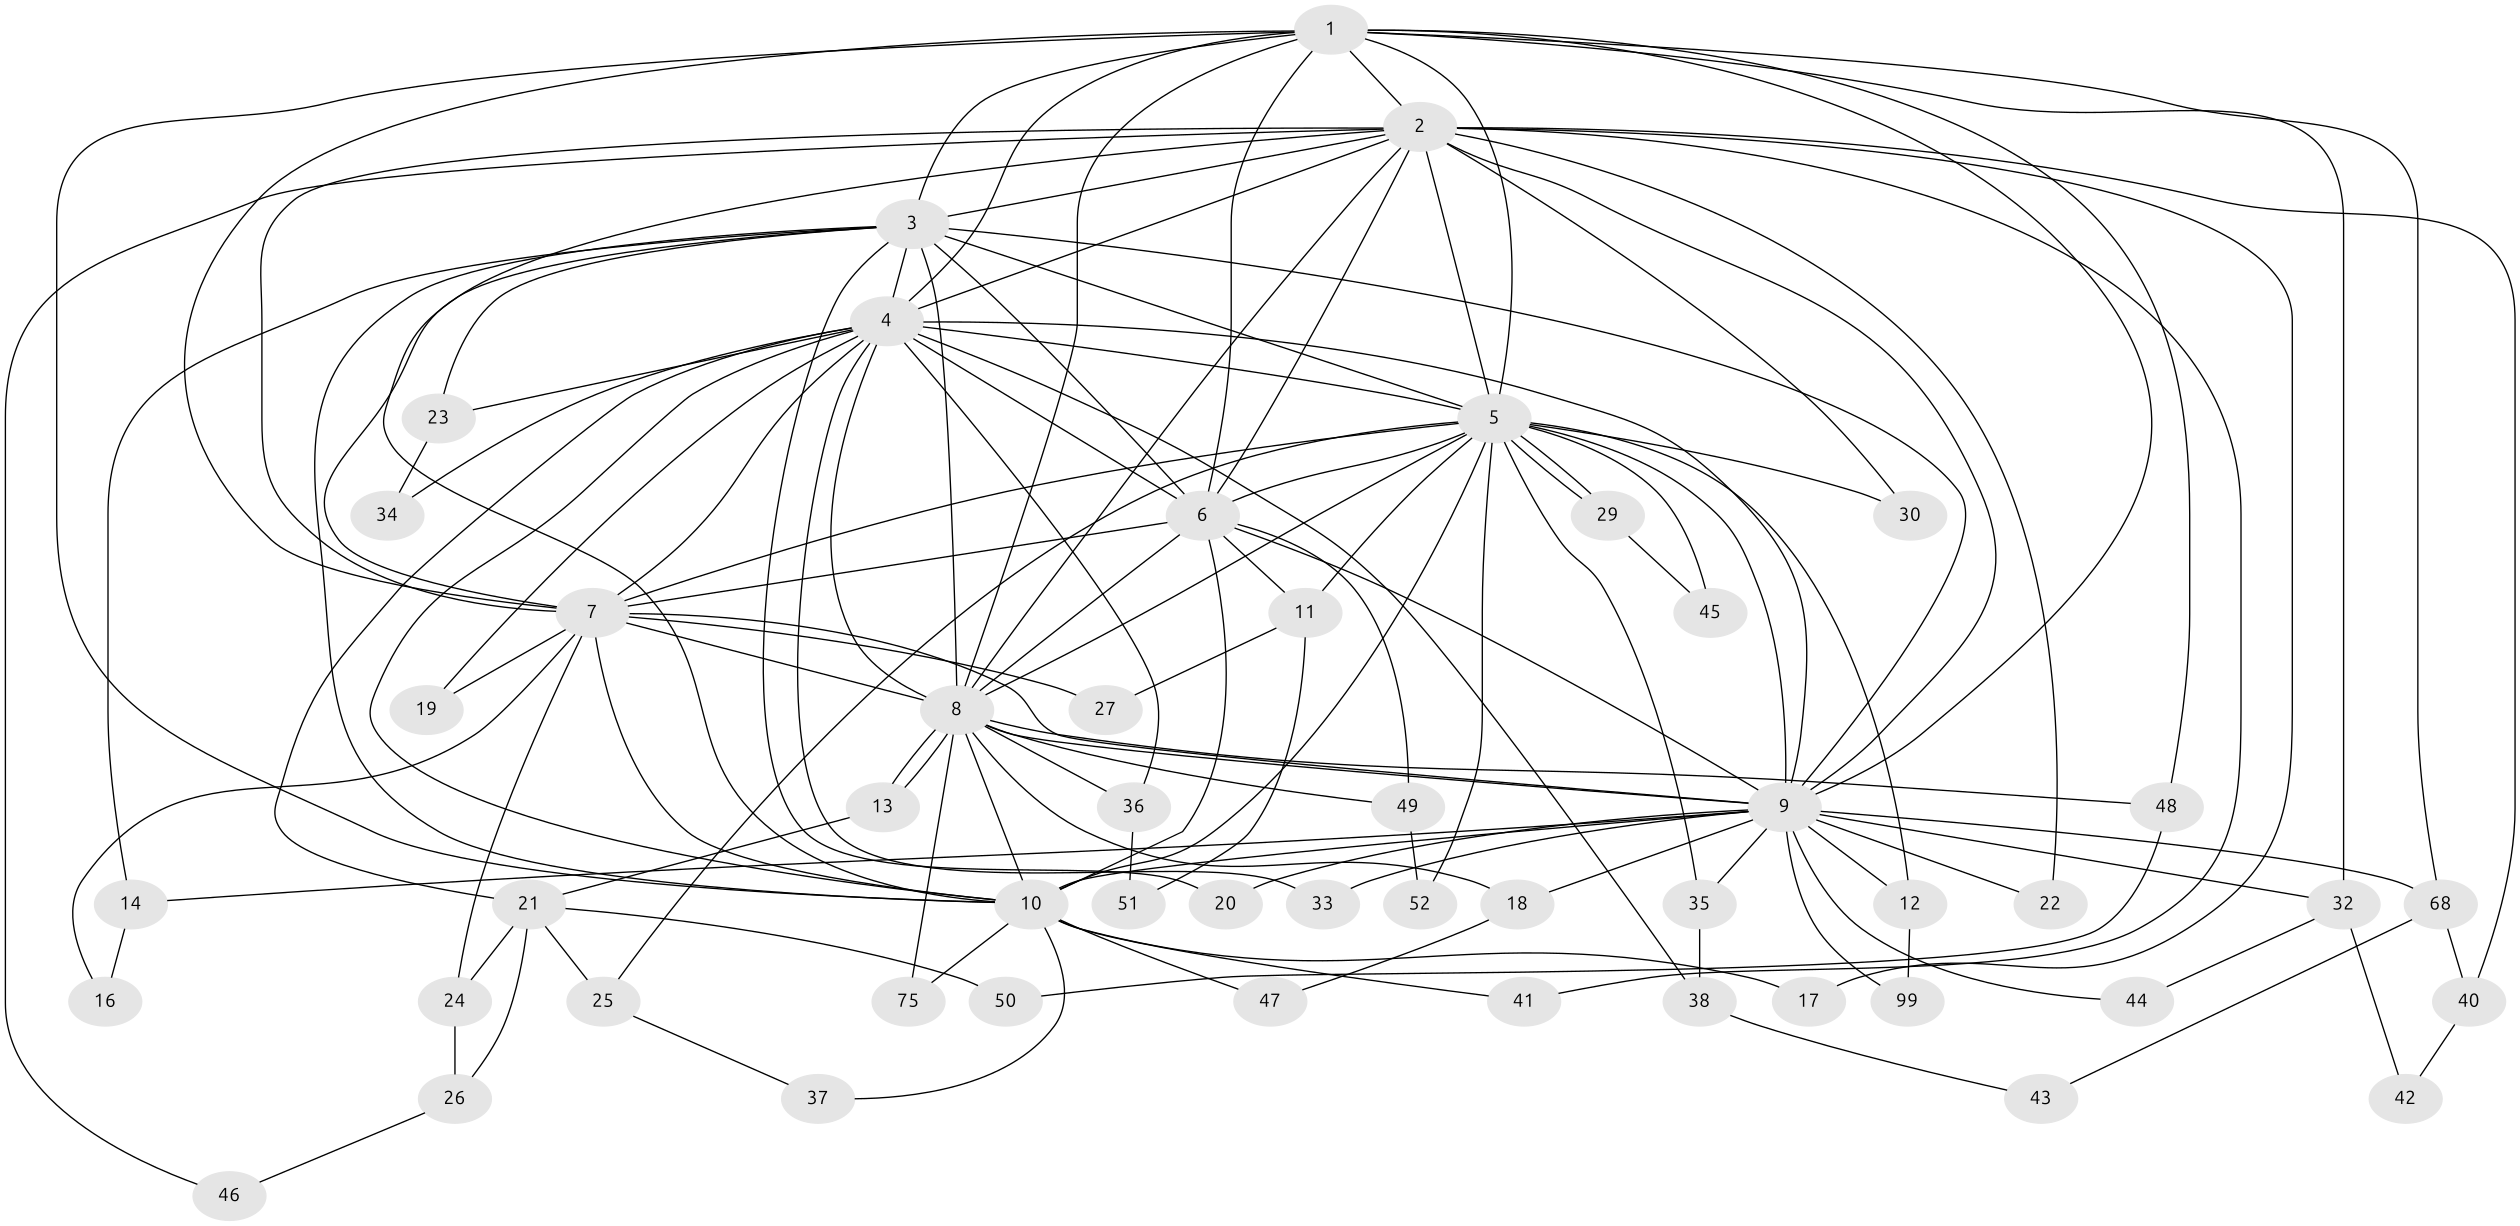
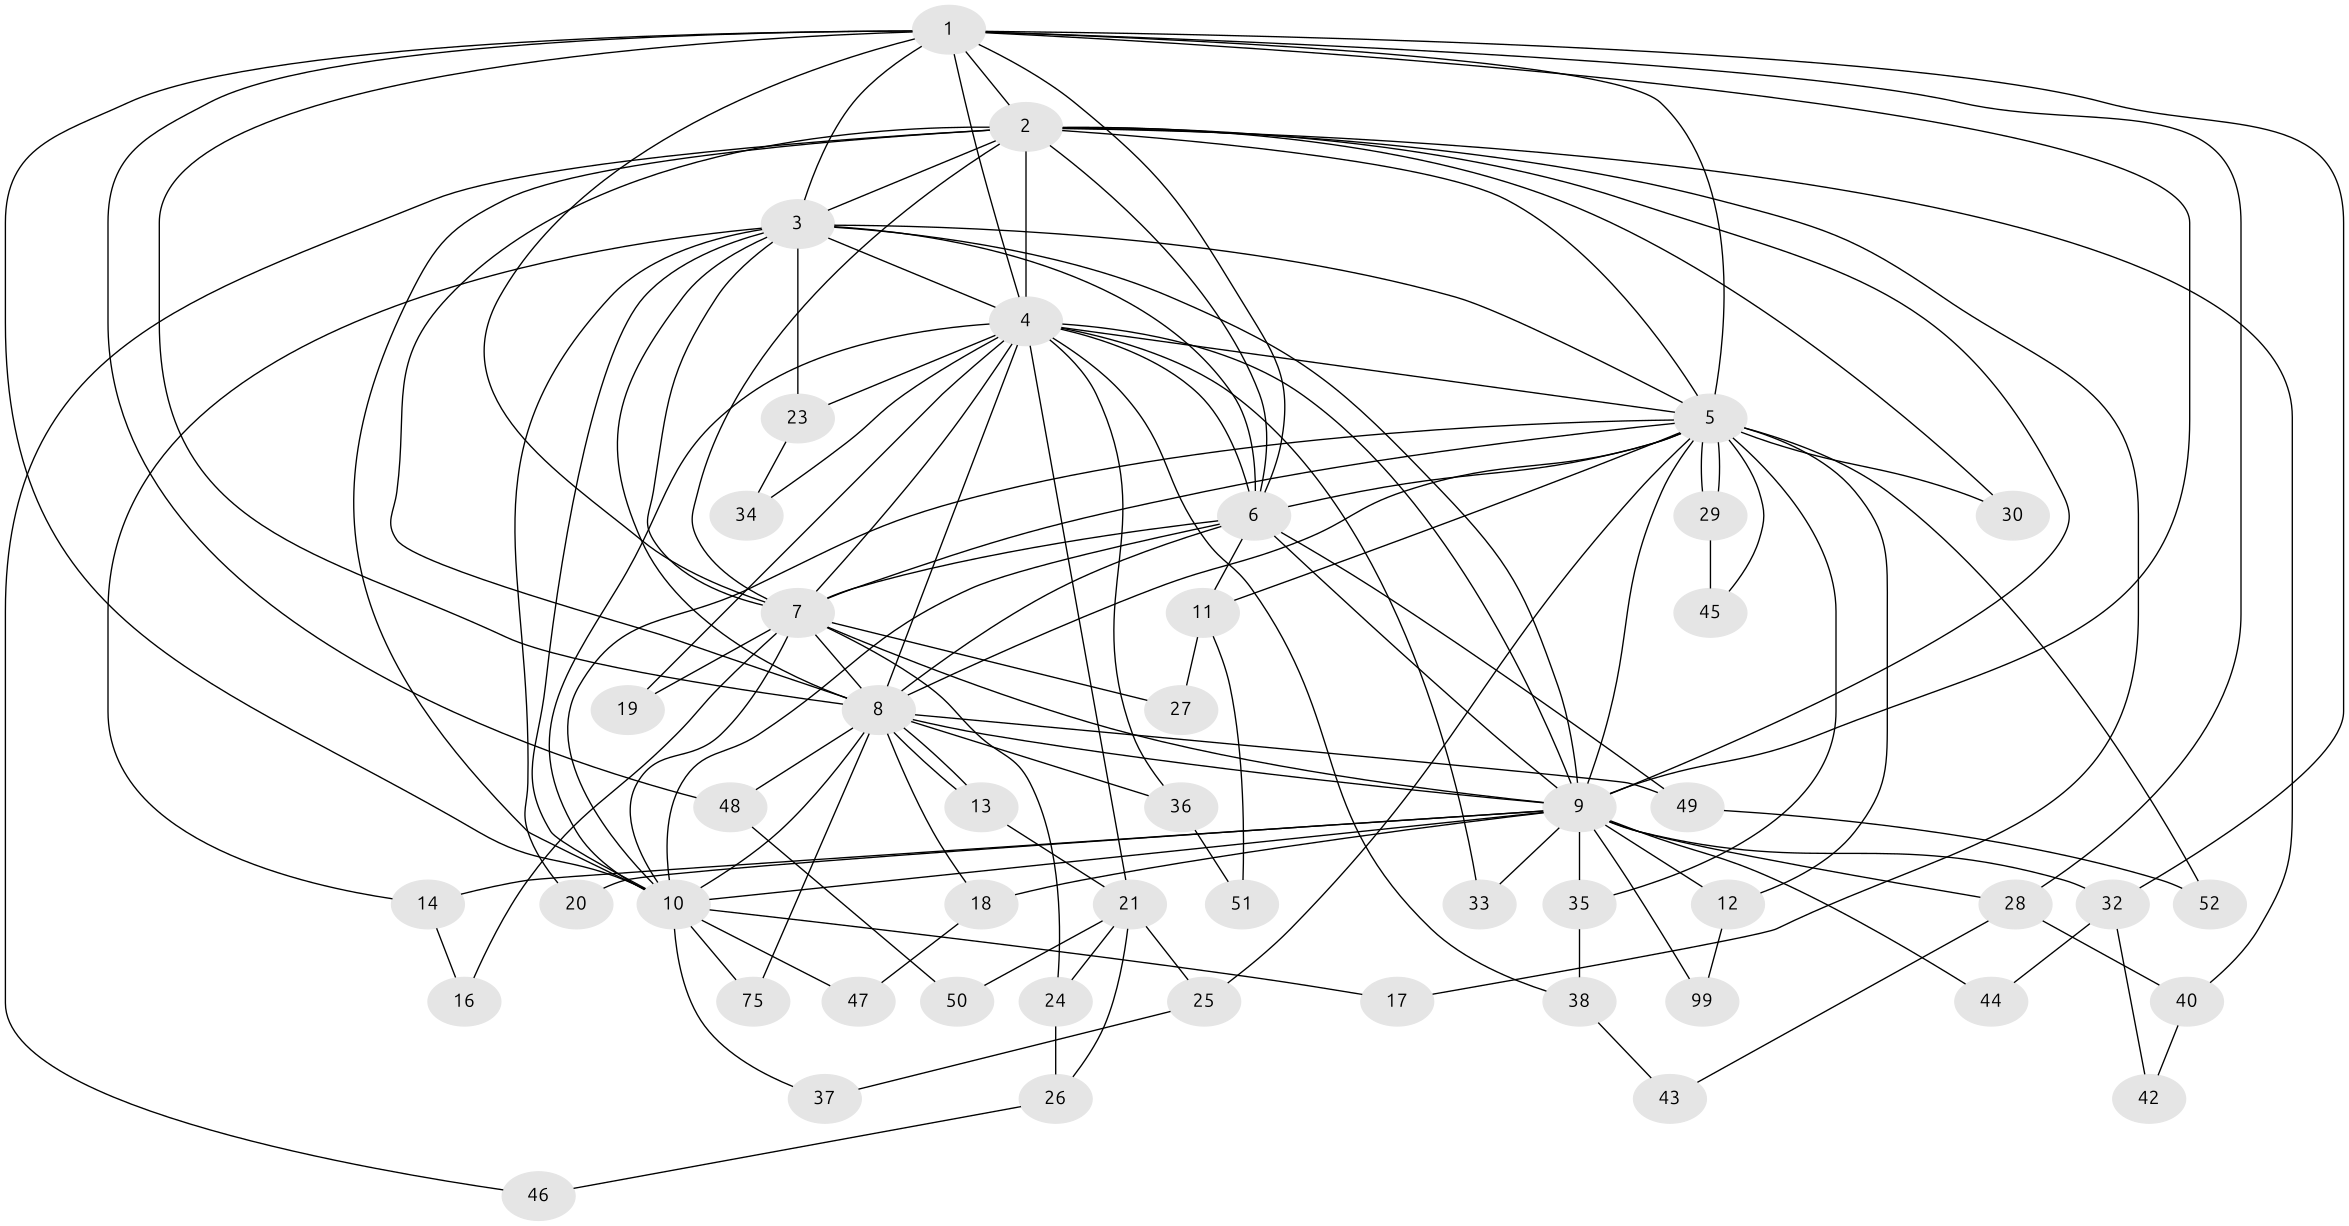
node "22": removed
node "68": label "68" -> "28"
node "41": removed
